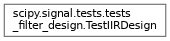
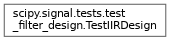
node "scipy.signal.tests.tests _filter_design.TestIIRDesign": label "scipy.signal.tests.tests _filter_design.TestIIRDesign" -> "scipy.signal.tests.test _filter_design.TestIIRDesign"
